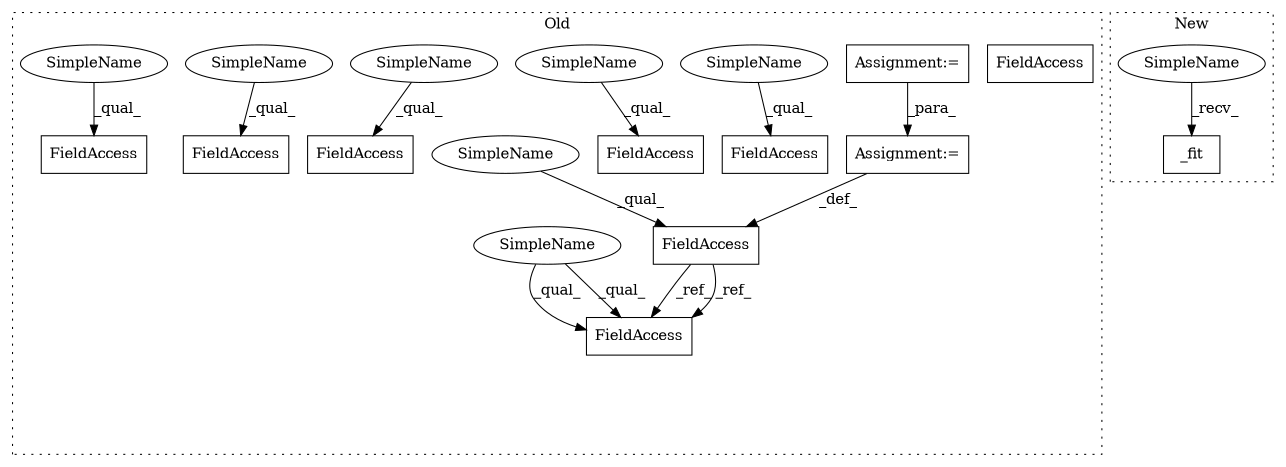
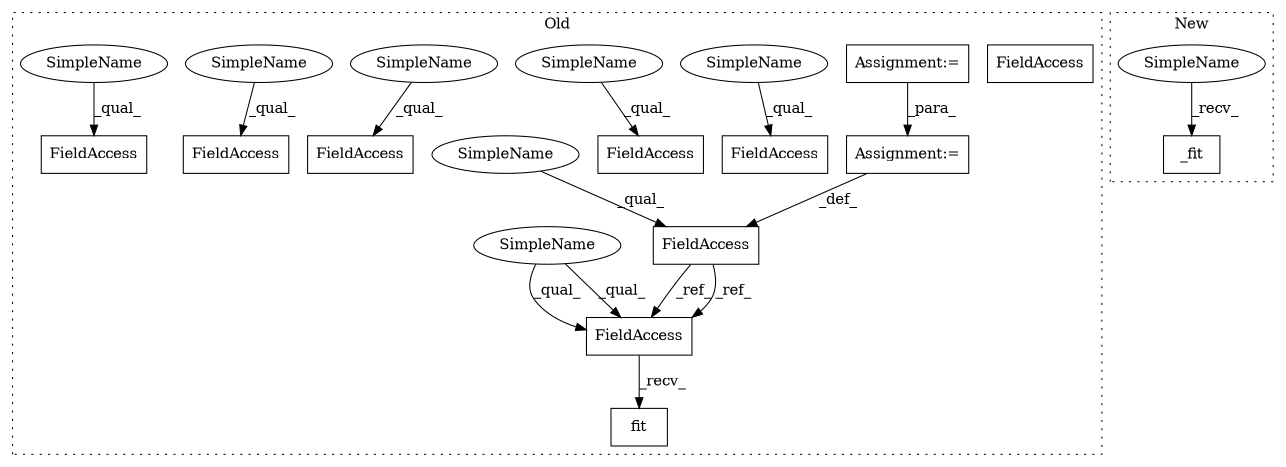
node "fit": added
